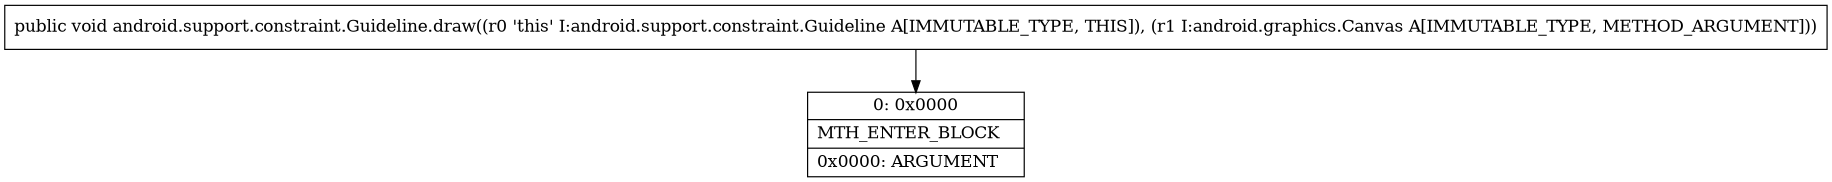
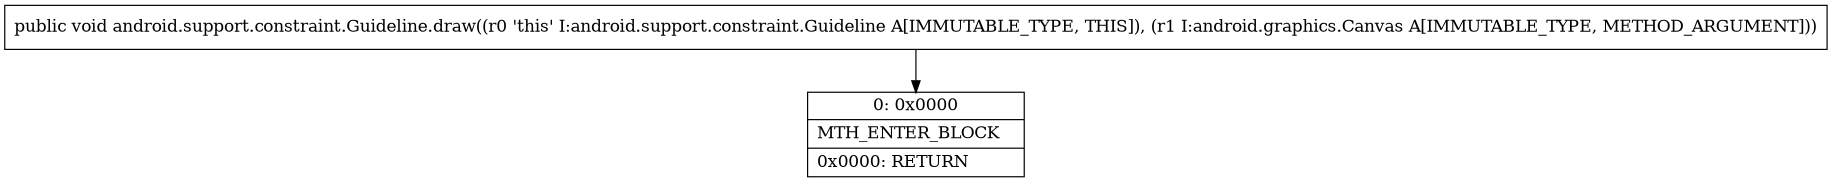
node "0: 0x0000": text "0x0000: ARGUMENT" -> "0x0000: RETURN"
